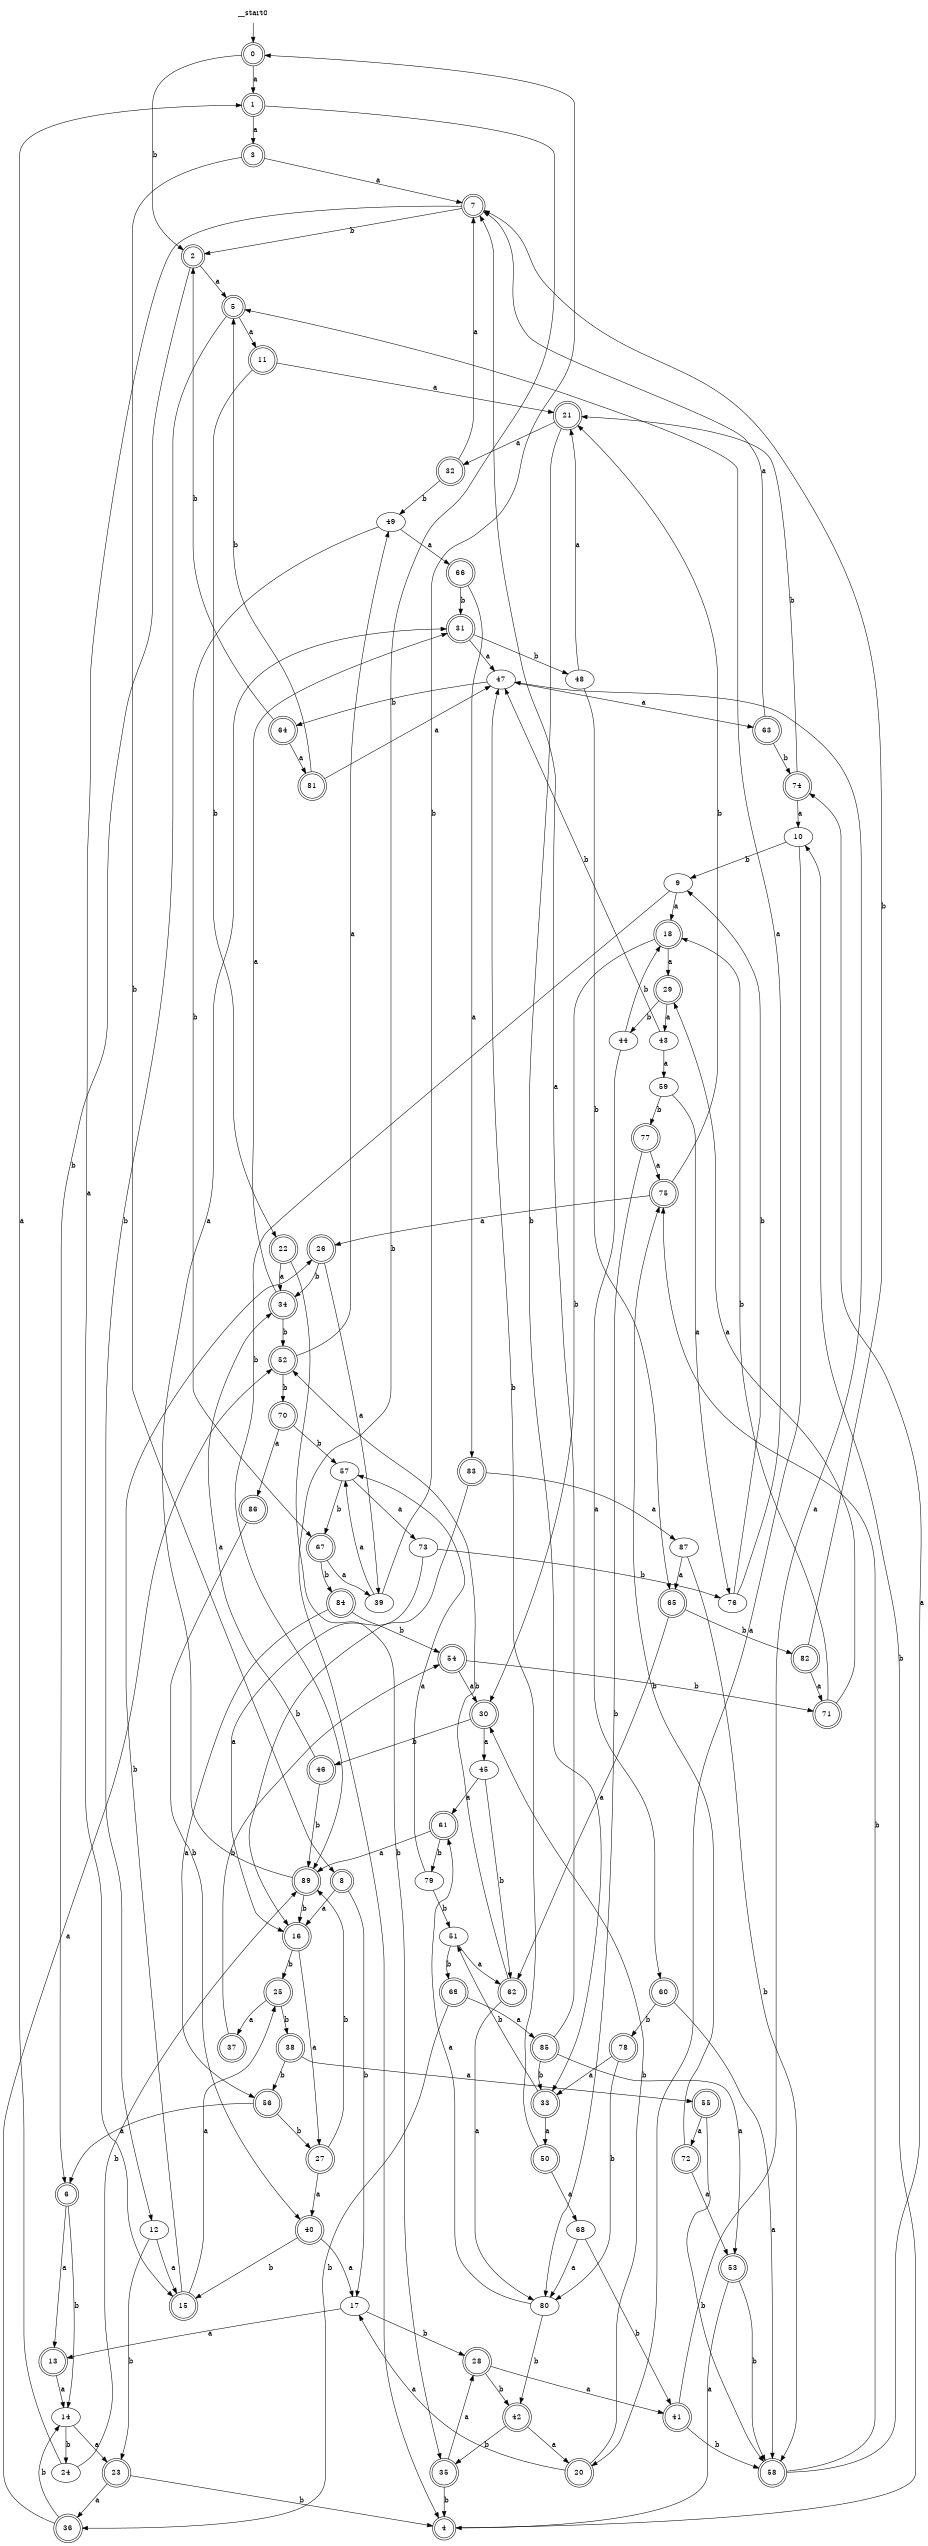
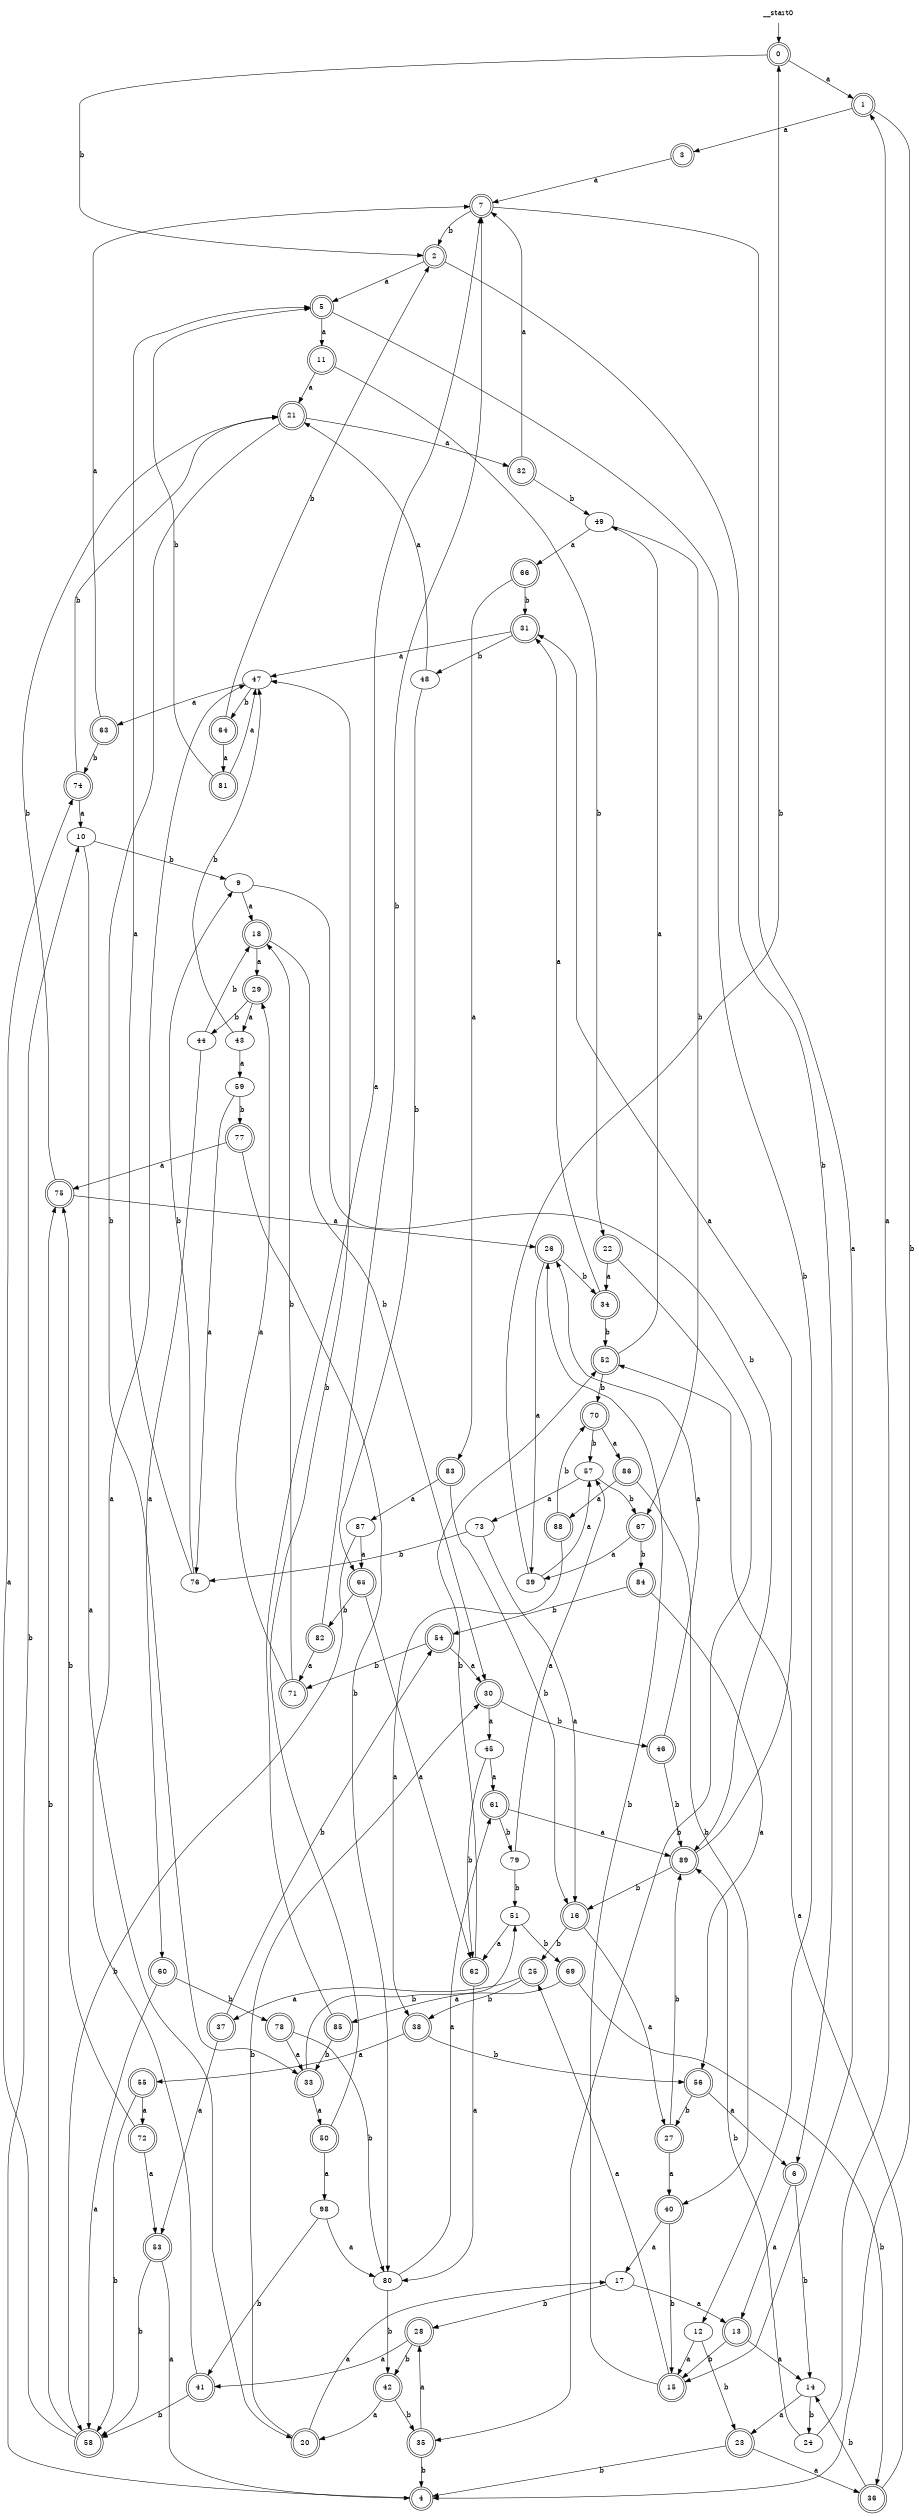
node "88": added
edge "46" -> "34": now "46" -> "26"
node "8": removed
edge "85" -> "53": now "37" -> "53"
node "68": label "68" -> "98"
edge "13" -> "15": added, label "b"
